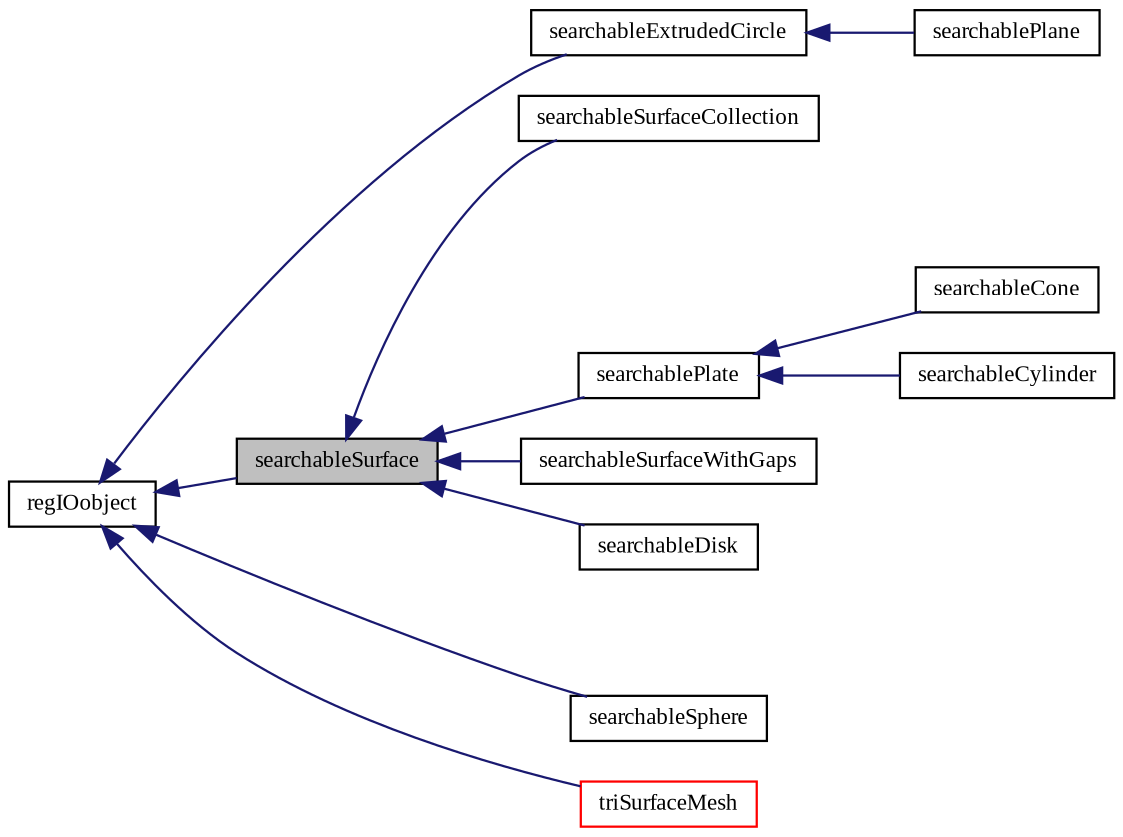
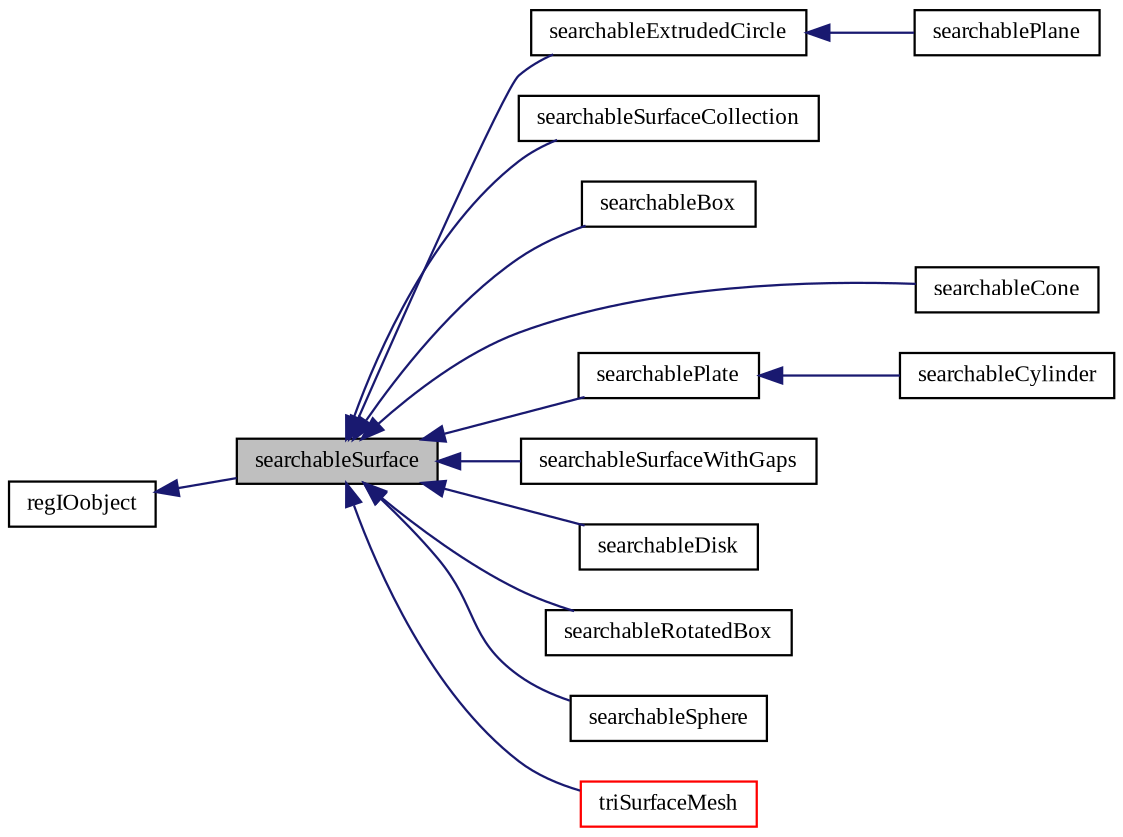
node "searchableBox": added
edge "searchableExtrudedCircle" -> "regIOobject": now "searchableExtrudedCircle" -> "searchableSurface"
edge "searchableCone" -> "searchablePlate": now "searchableCone" -> "searchableSurface"
edge "searchableSphere" -> "regIOobject": now "searchableSphere" -> "searchableSurface"
node "searchableRotatedBox": added
edge "triSurfaceMesh" -> "regIOobject": now "triSurfaceMesh" -> "searchableSurface"
